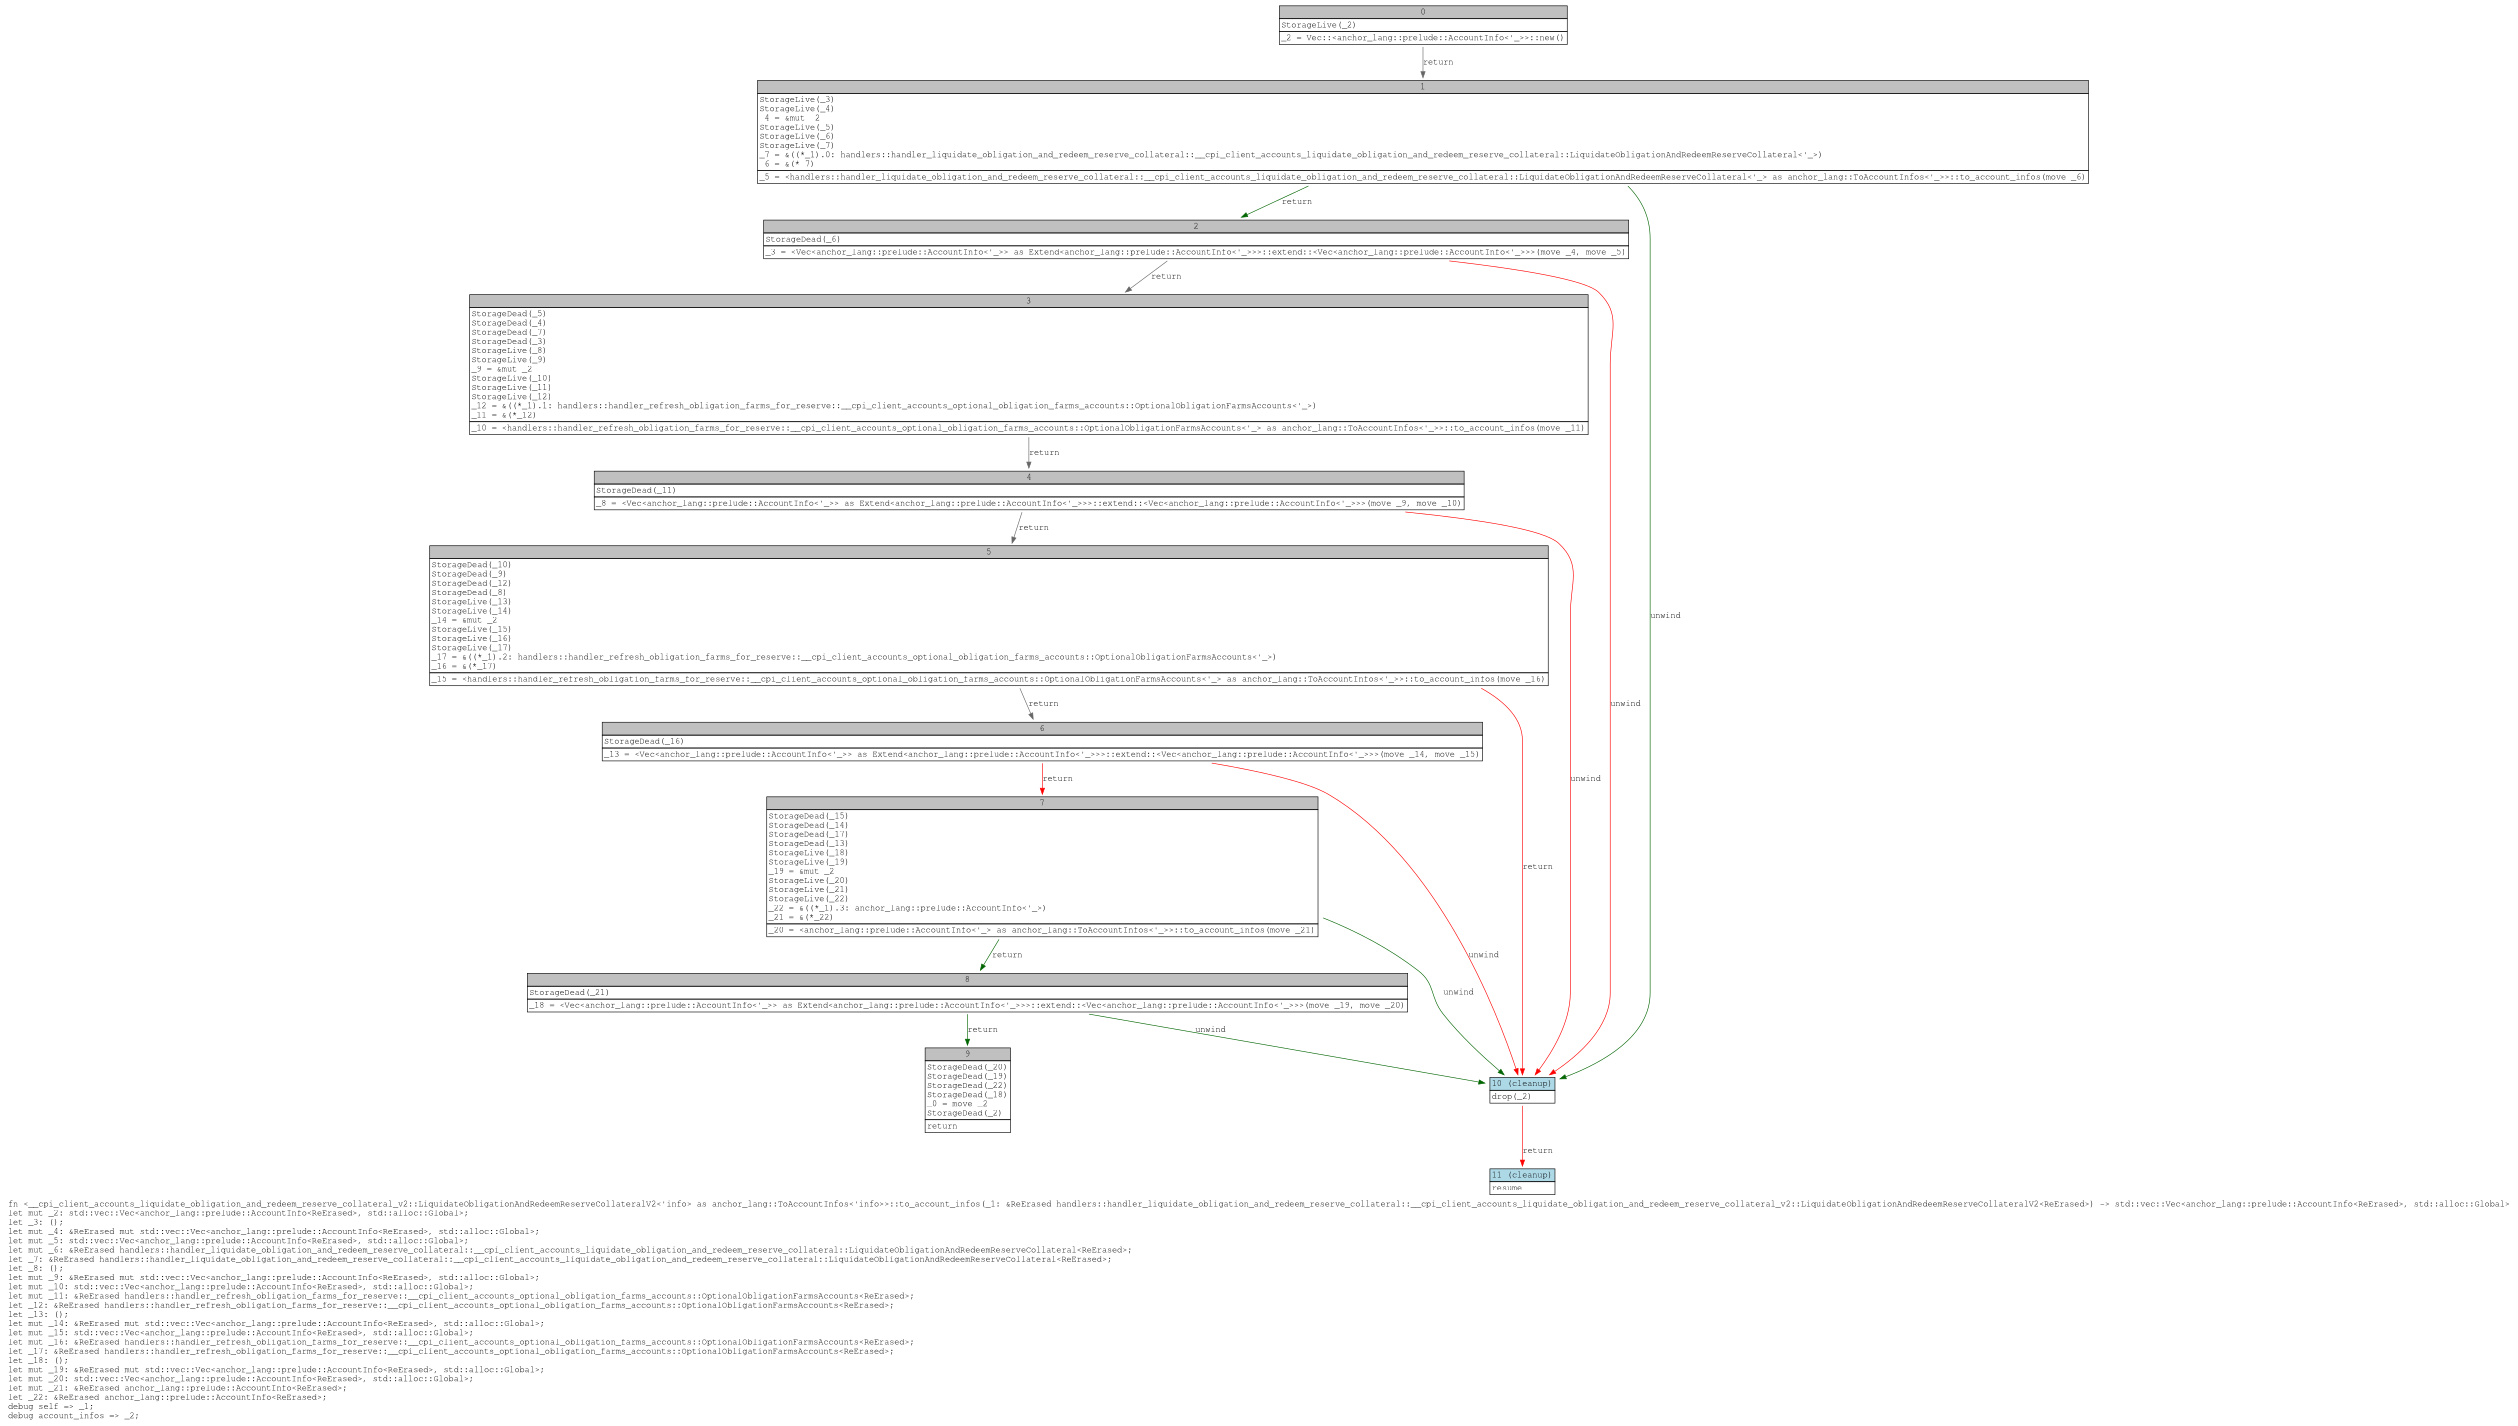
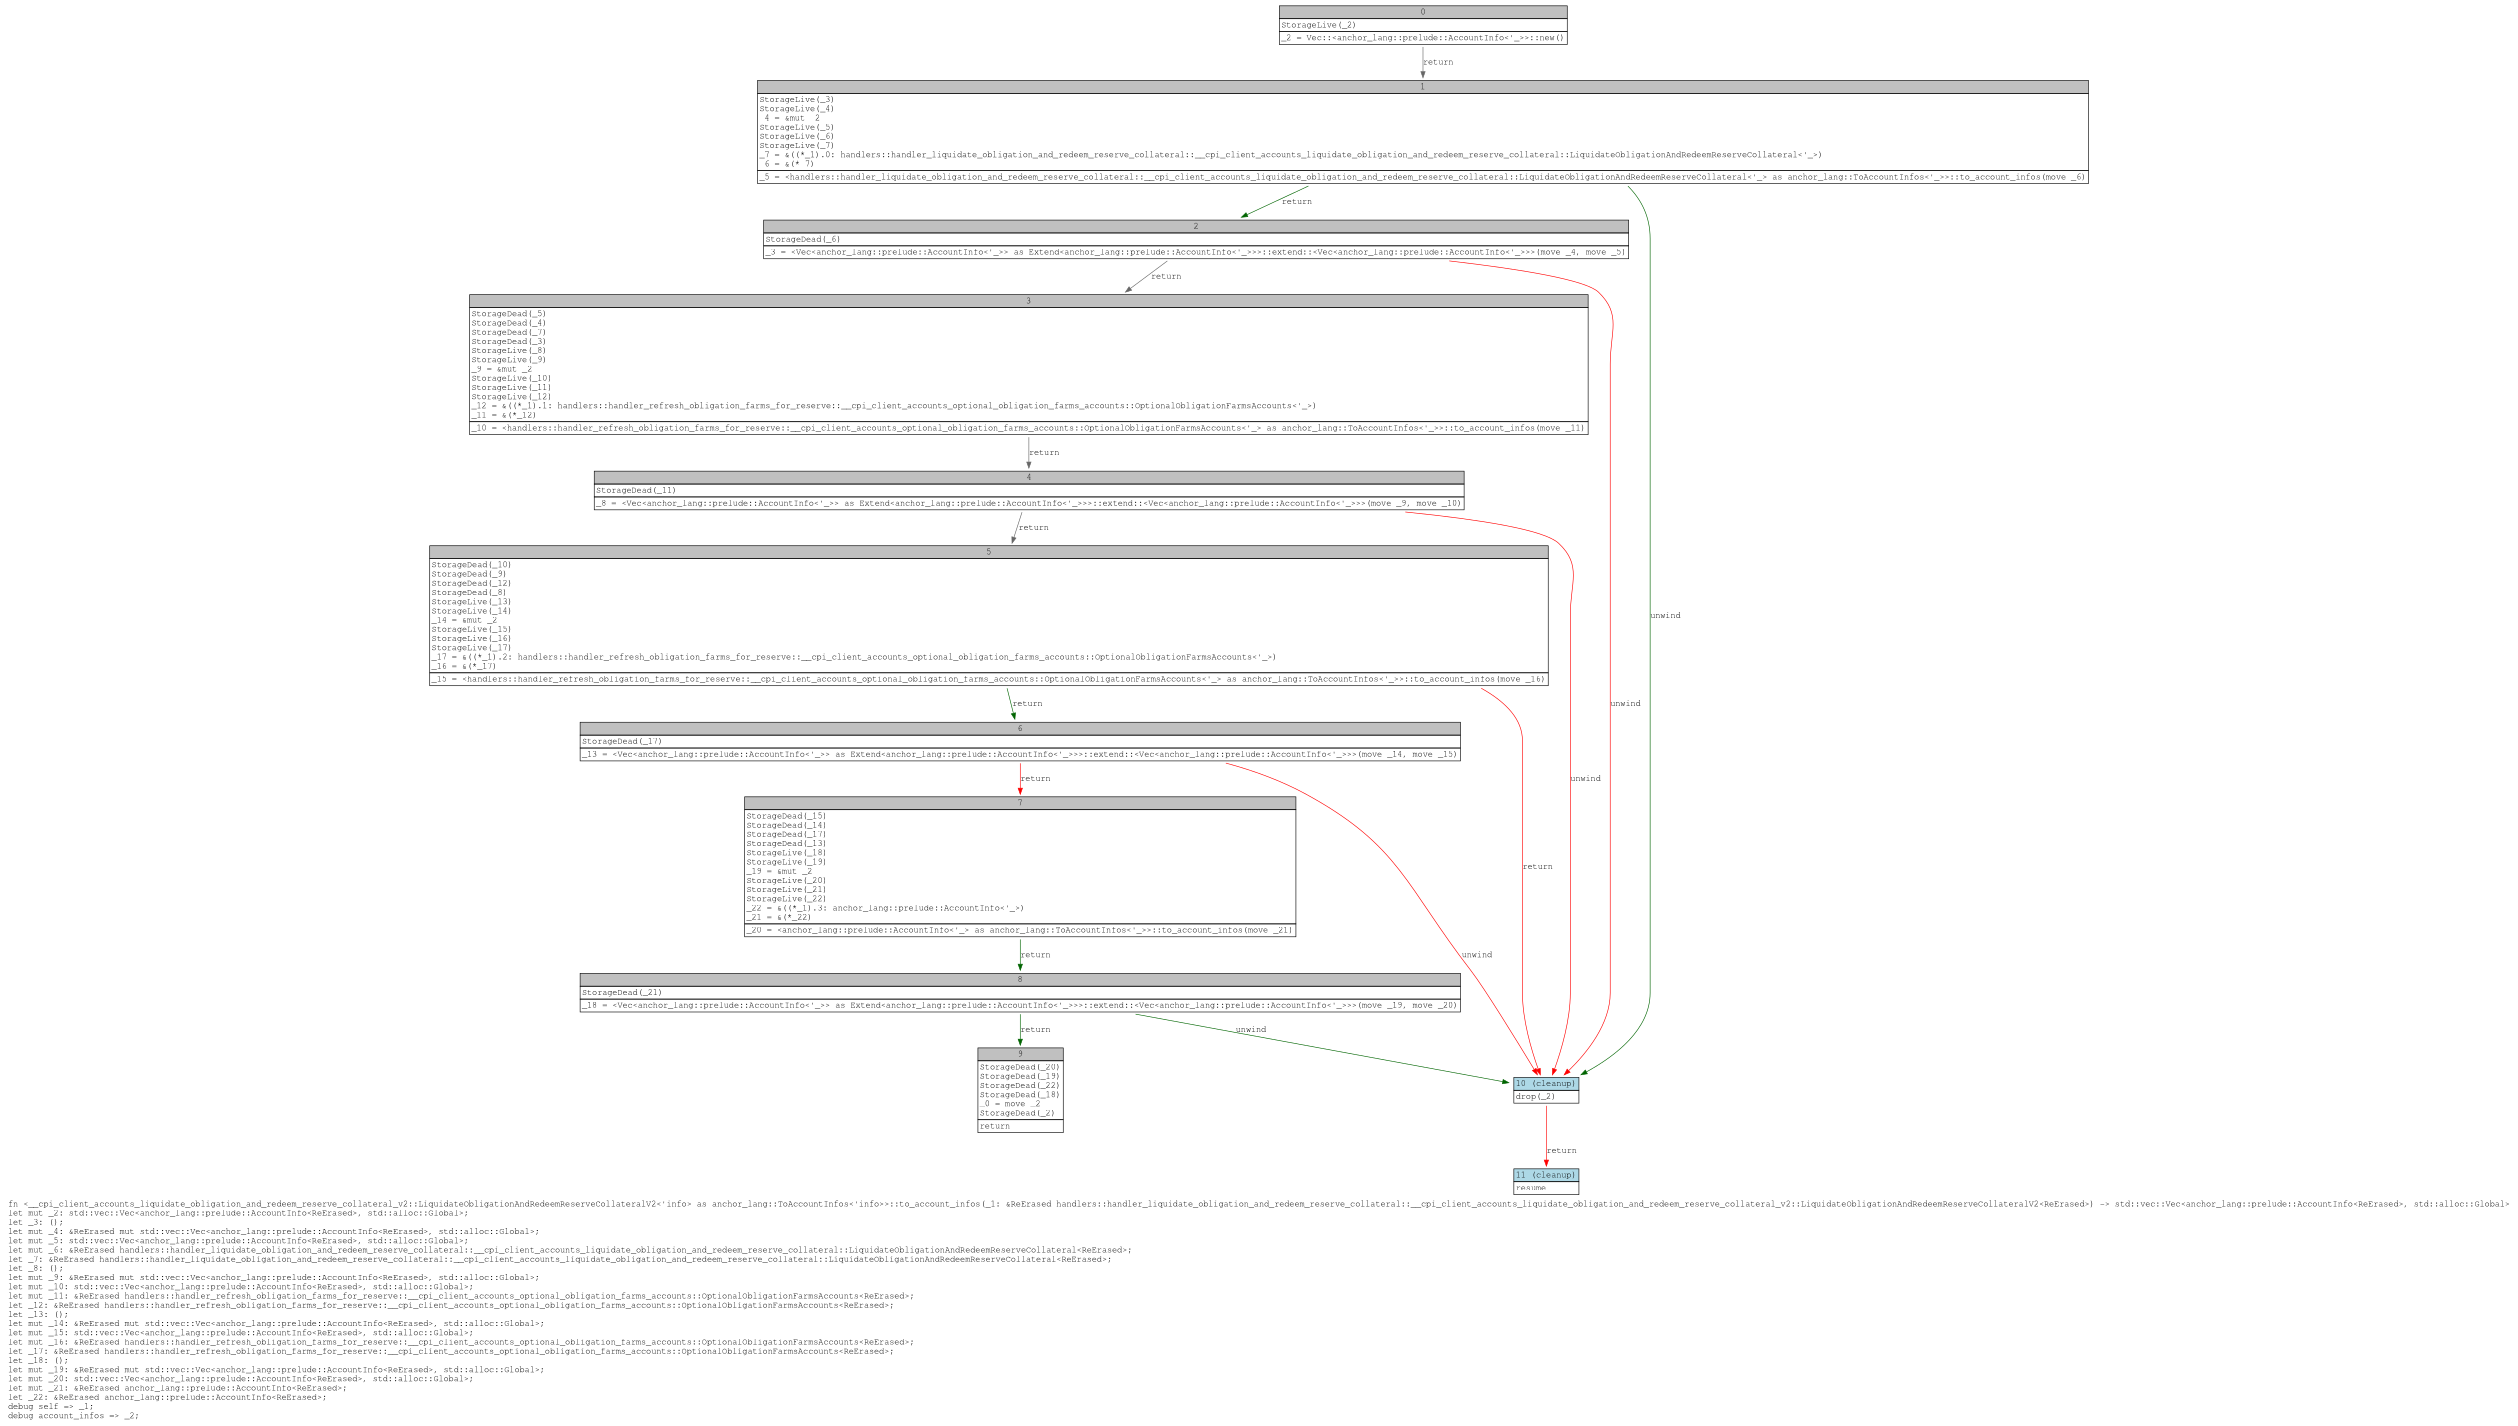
edge "5" -> "6": color gray40 -> darkgreen
node "6": text "StorageDead(_16)" -> "StorageDead(_17)"
edge "7" -> "10 (cleanup)": removed, label "unwind"
